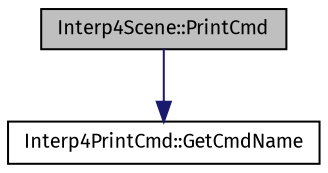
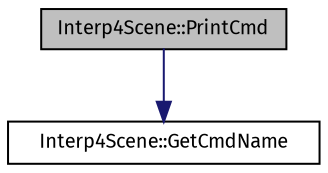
node "Interp4PrintCmd::GetCmdName": label "Interp4PrintCmd::GetCmdName" -> "Interp4Scene::GetCmdName"
